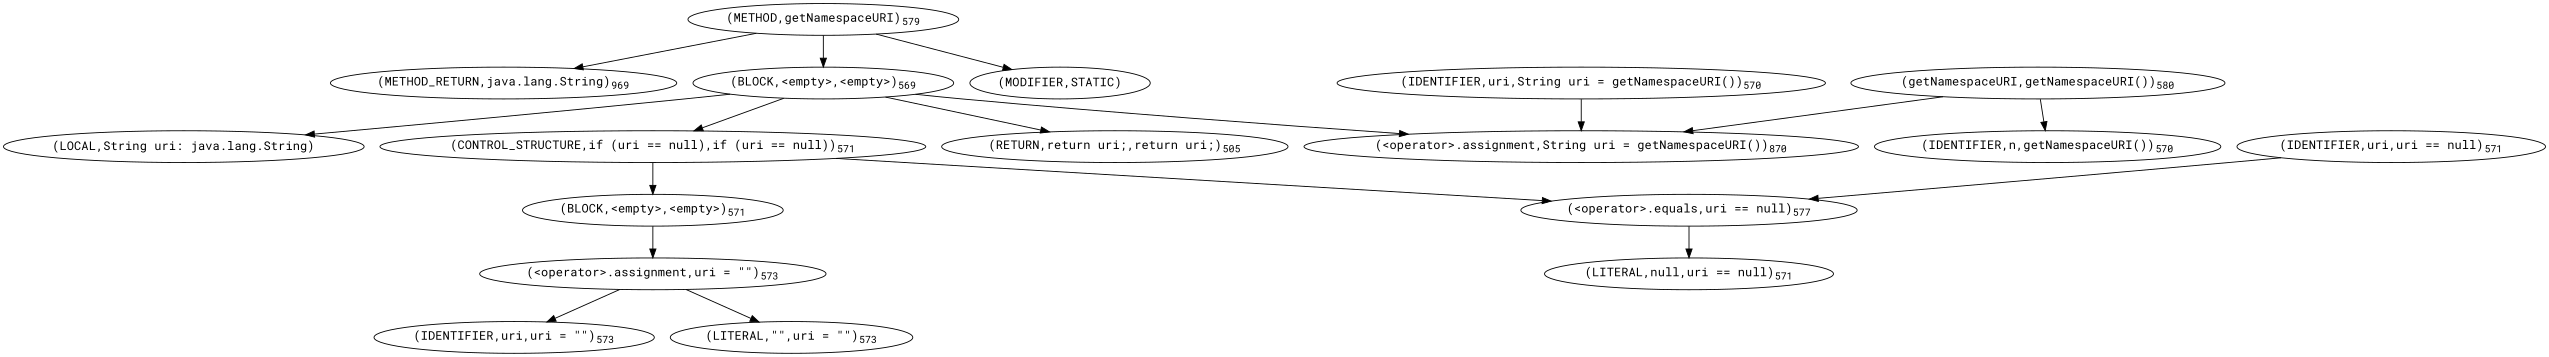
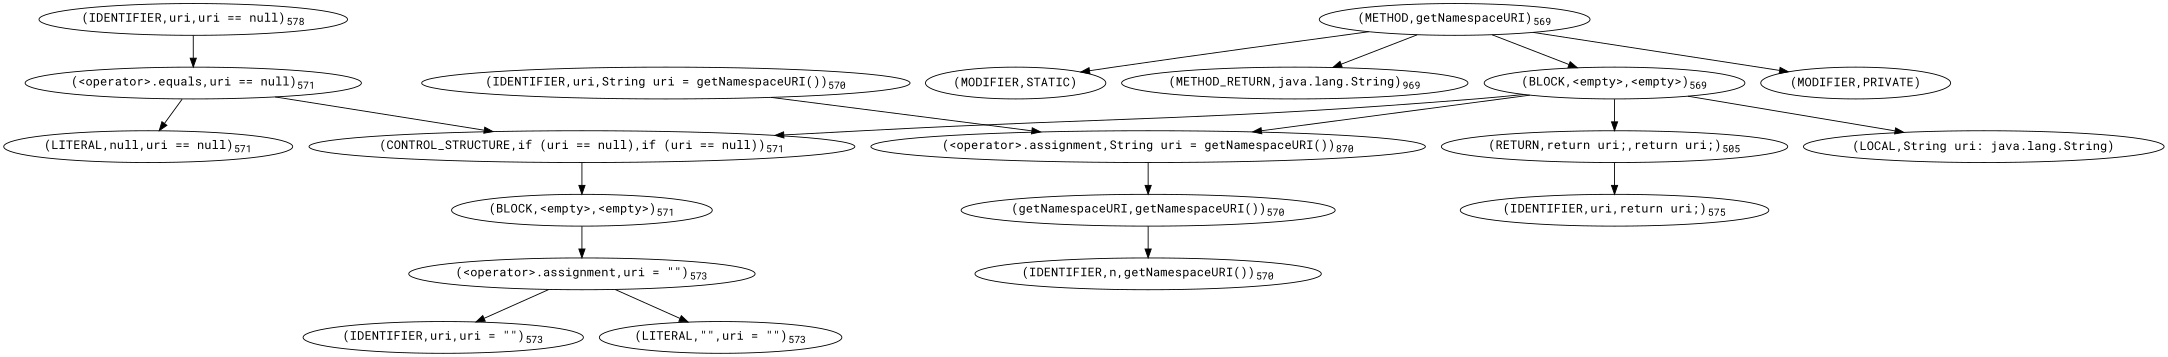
node "(METHOD,getNamespaceURI)": text "579" -> "569"
node "(getNamespaceURI,getNamespaceURI())": text "580" -> "570"
node "(MODIFIER,PRIVATE)": added
edge "(getNamespaceURI,getNamespaceURI())" -> "(<operator>.assignment,String uri = getNamespaceURI())": reversed
node "(IDENTIFIER,uri,uri == null)": text "571" -> "578"
edge "(CONTROL_STRUCTURE,if (uri == null),if (uri == null))" -> "(<operator>.equals,uri == null)": reversed
node "(<operator>.equals,uri == null)": text "577" -> "571"
node "(IDENTIFIER,uri,return uri;)": added
